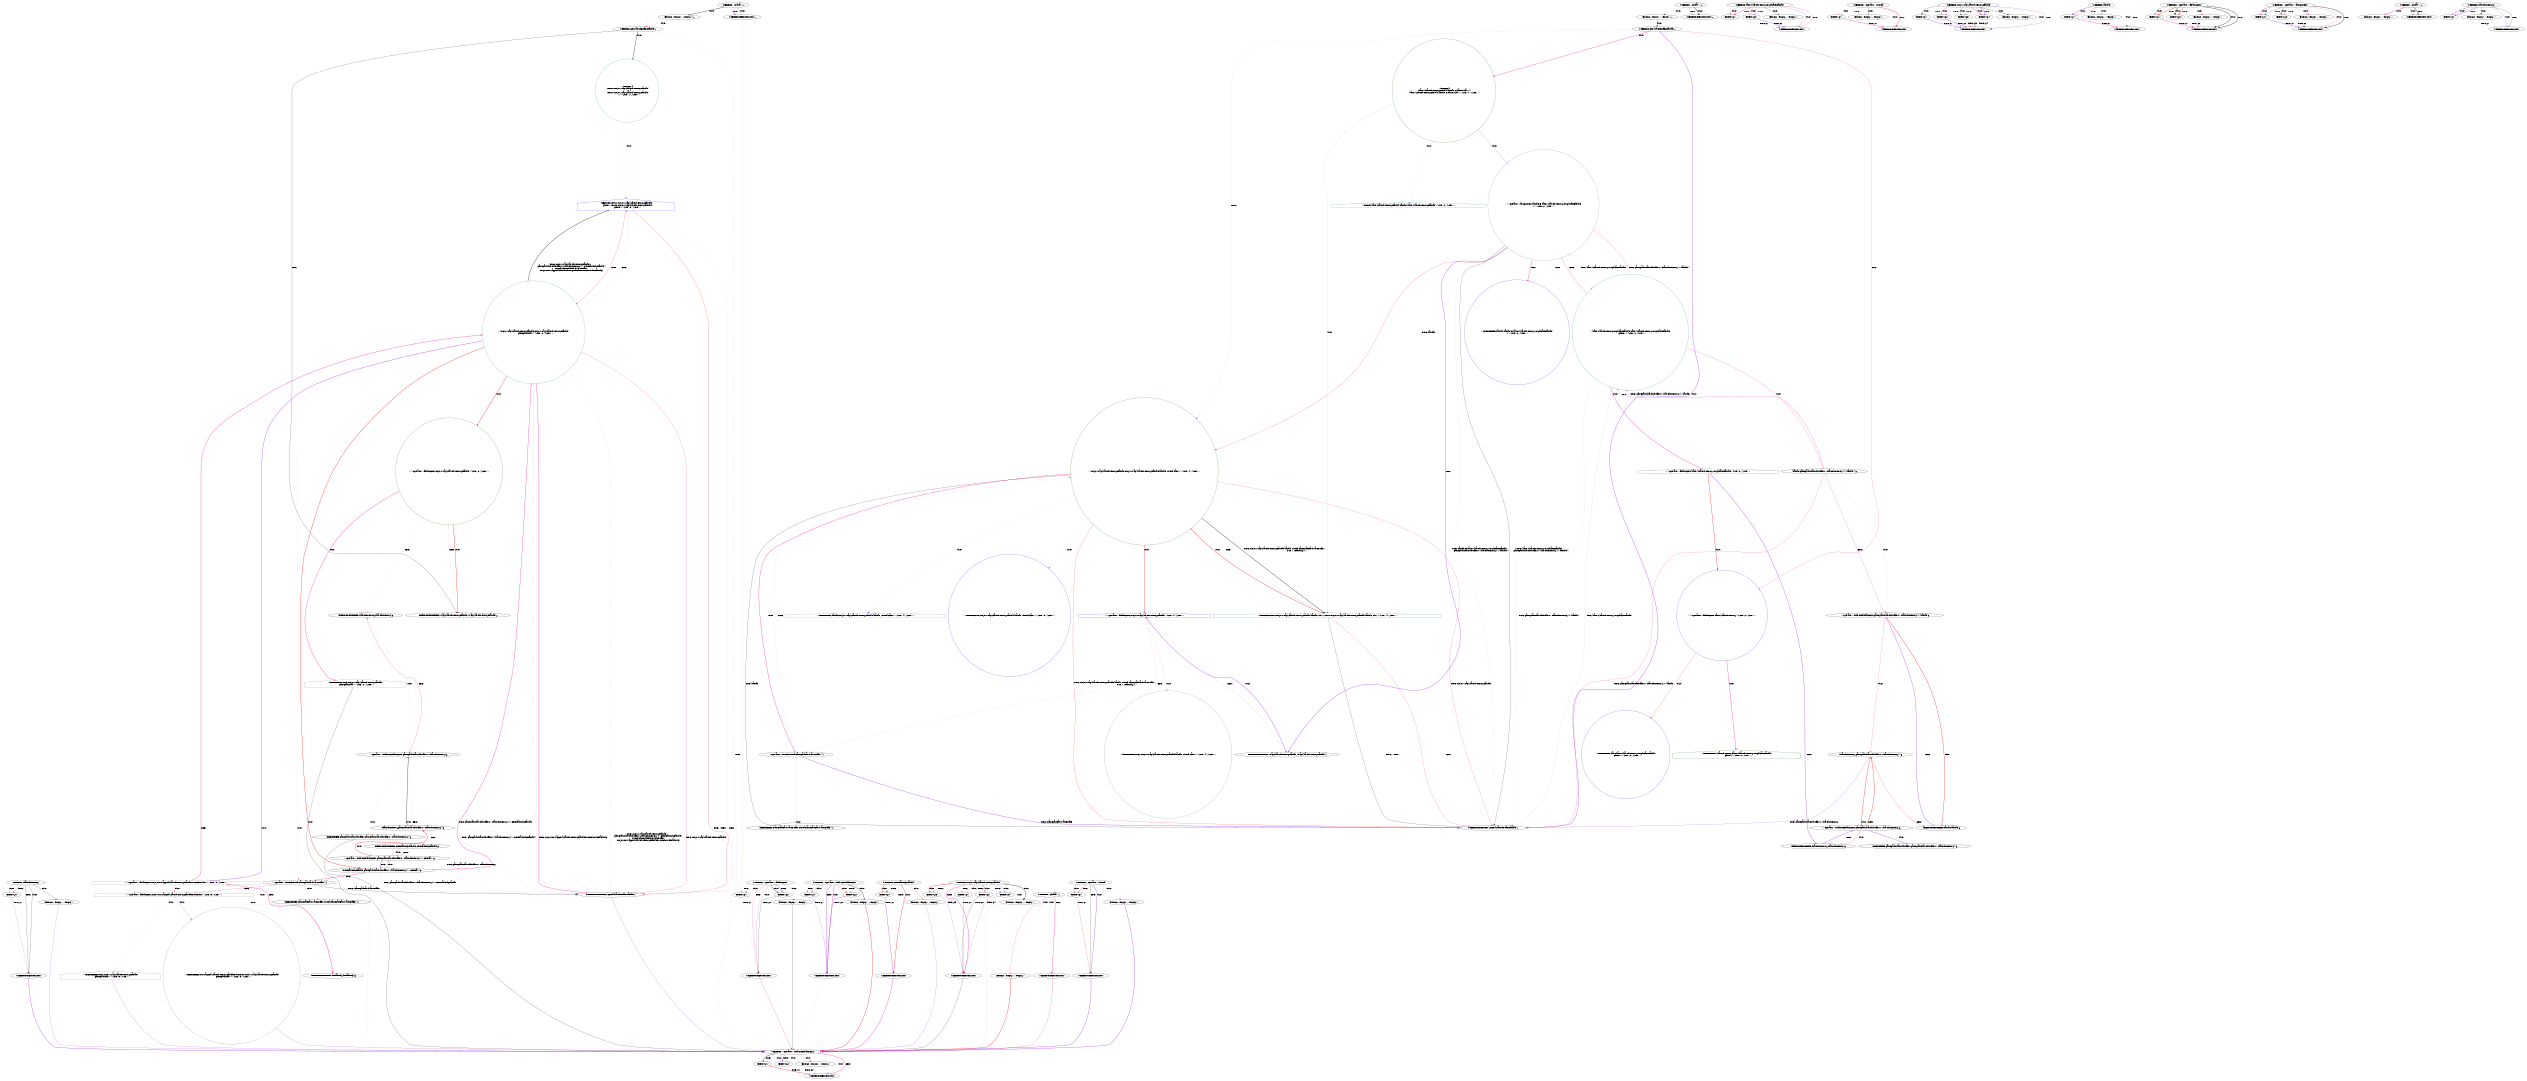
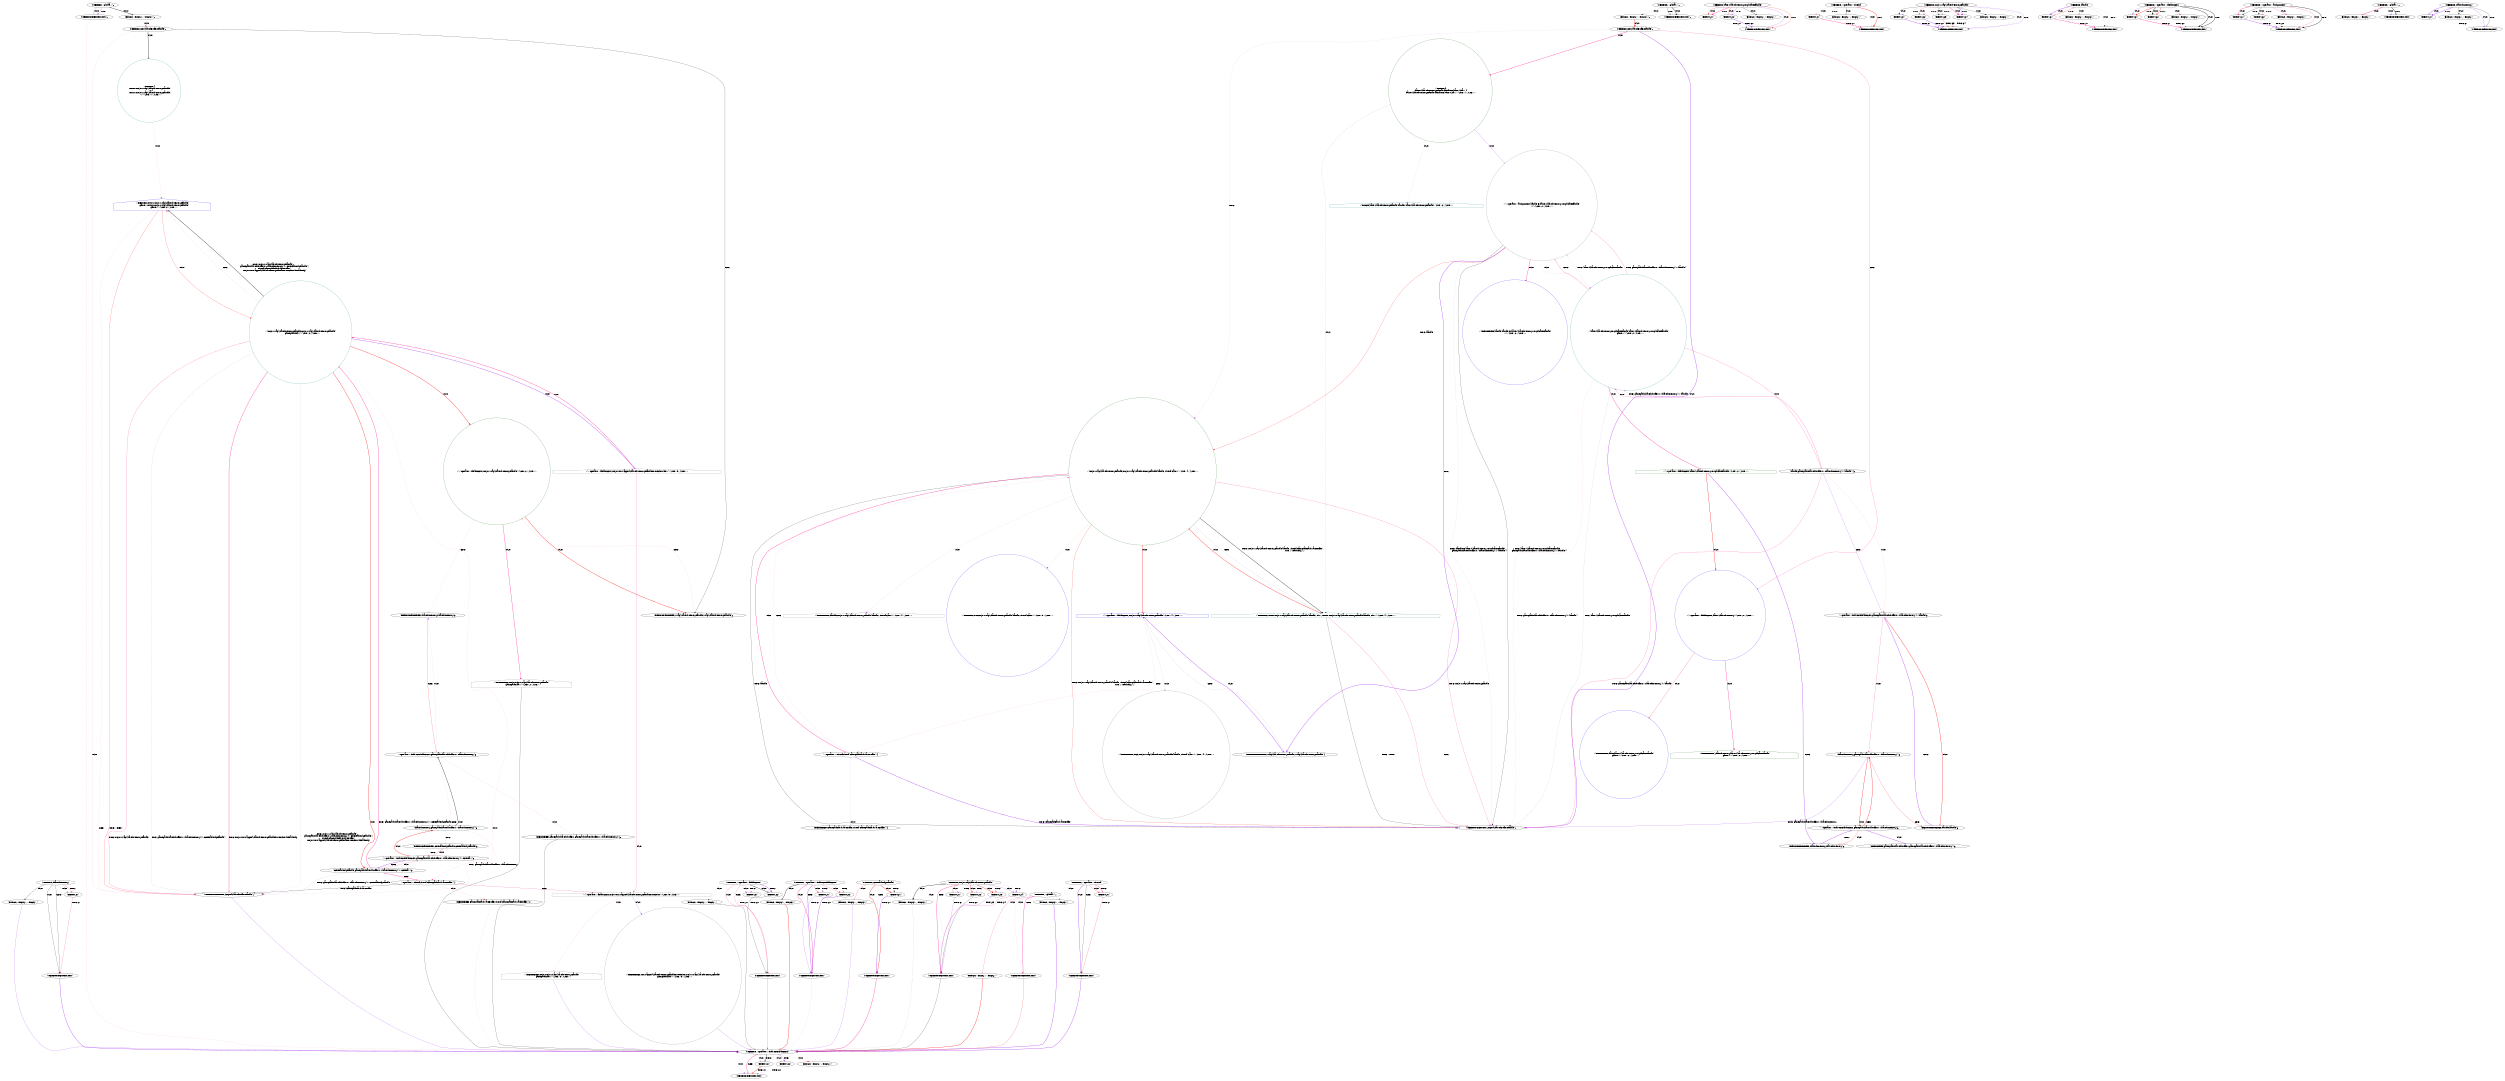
node "(FIELD_IDENTIFIER,kReadOnly,kReadOnly)": removed
